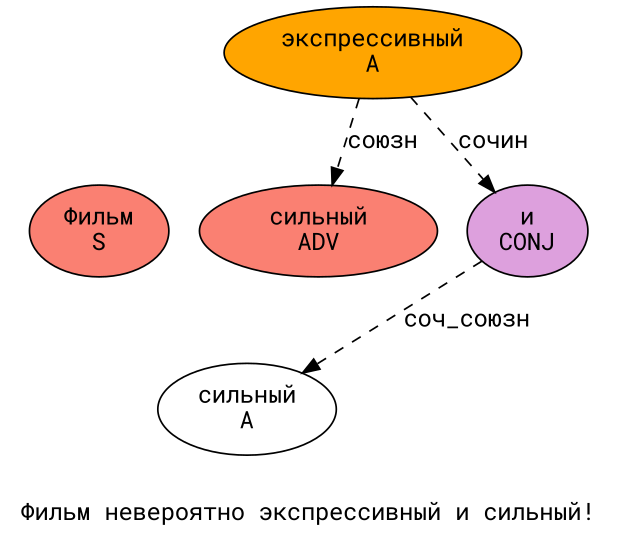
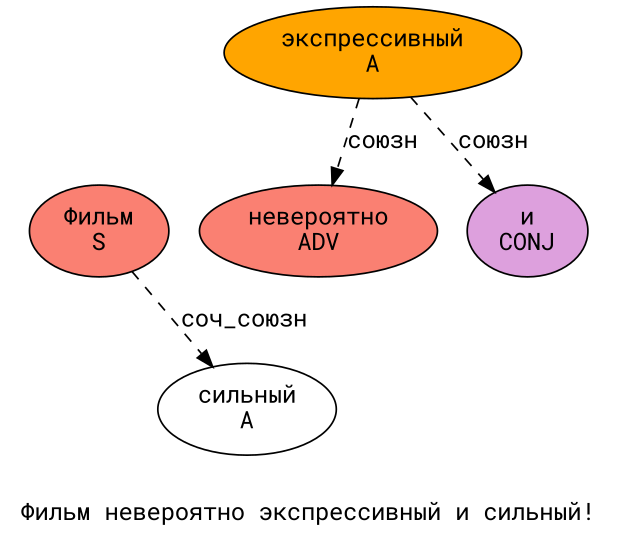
edge "экспрессивный A" -> "и CONJ": label "сочин" -> "союзн"
node "сильный ADV": label "сильный ADV" -> "невероятно ADV"
edge "и CONJ" -> "сильный A": now "Фильм S" -> "сильный A"
